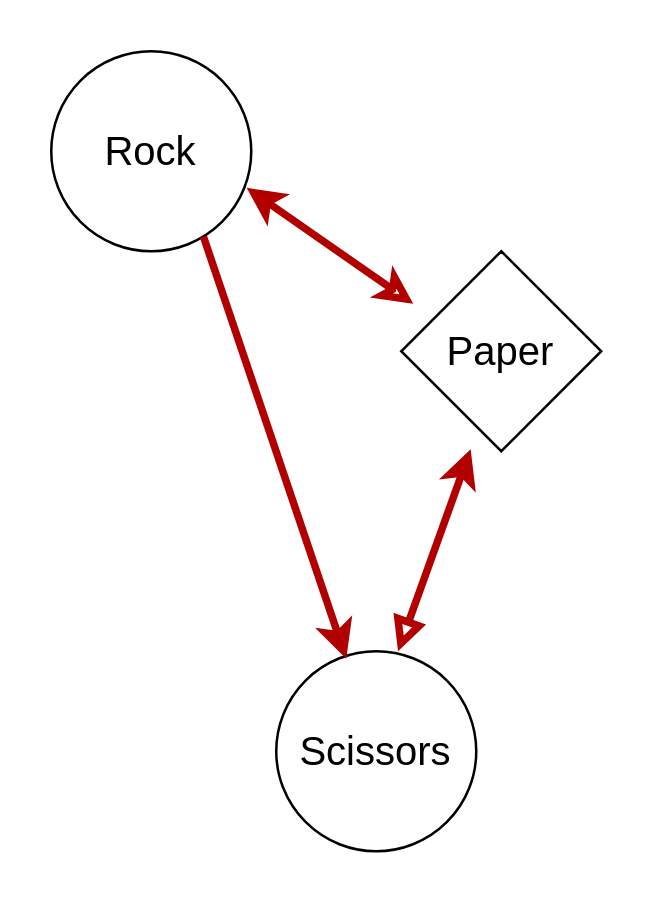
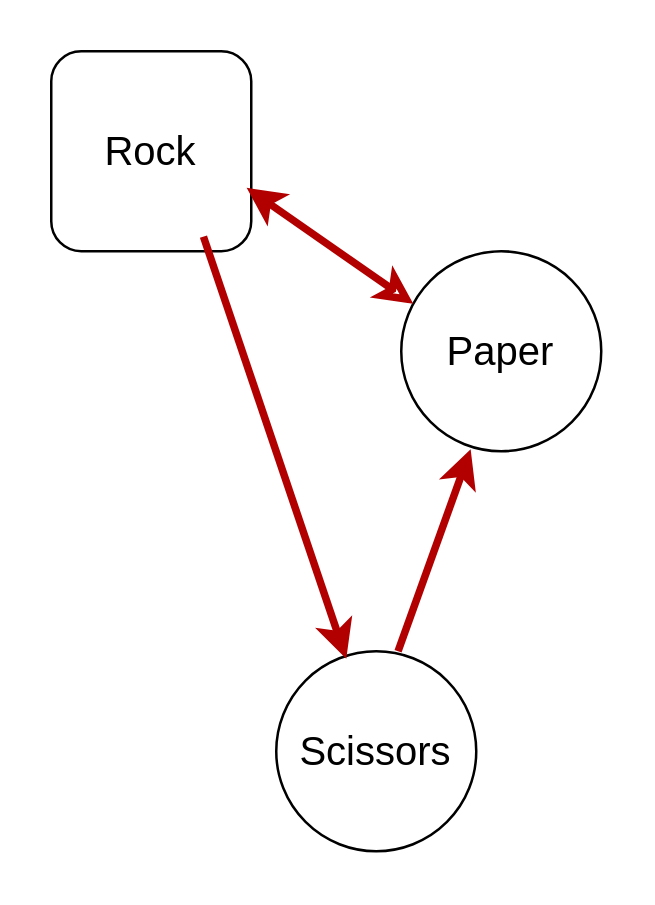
node "Rock": shape ellipse -> rounded rectangle
node "Paper": shape diamond -> ellipse
edge "Paper" -- "Scissors": arrowhead block -> none
